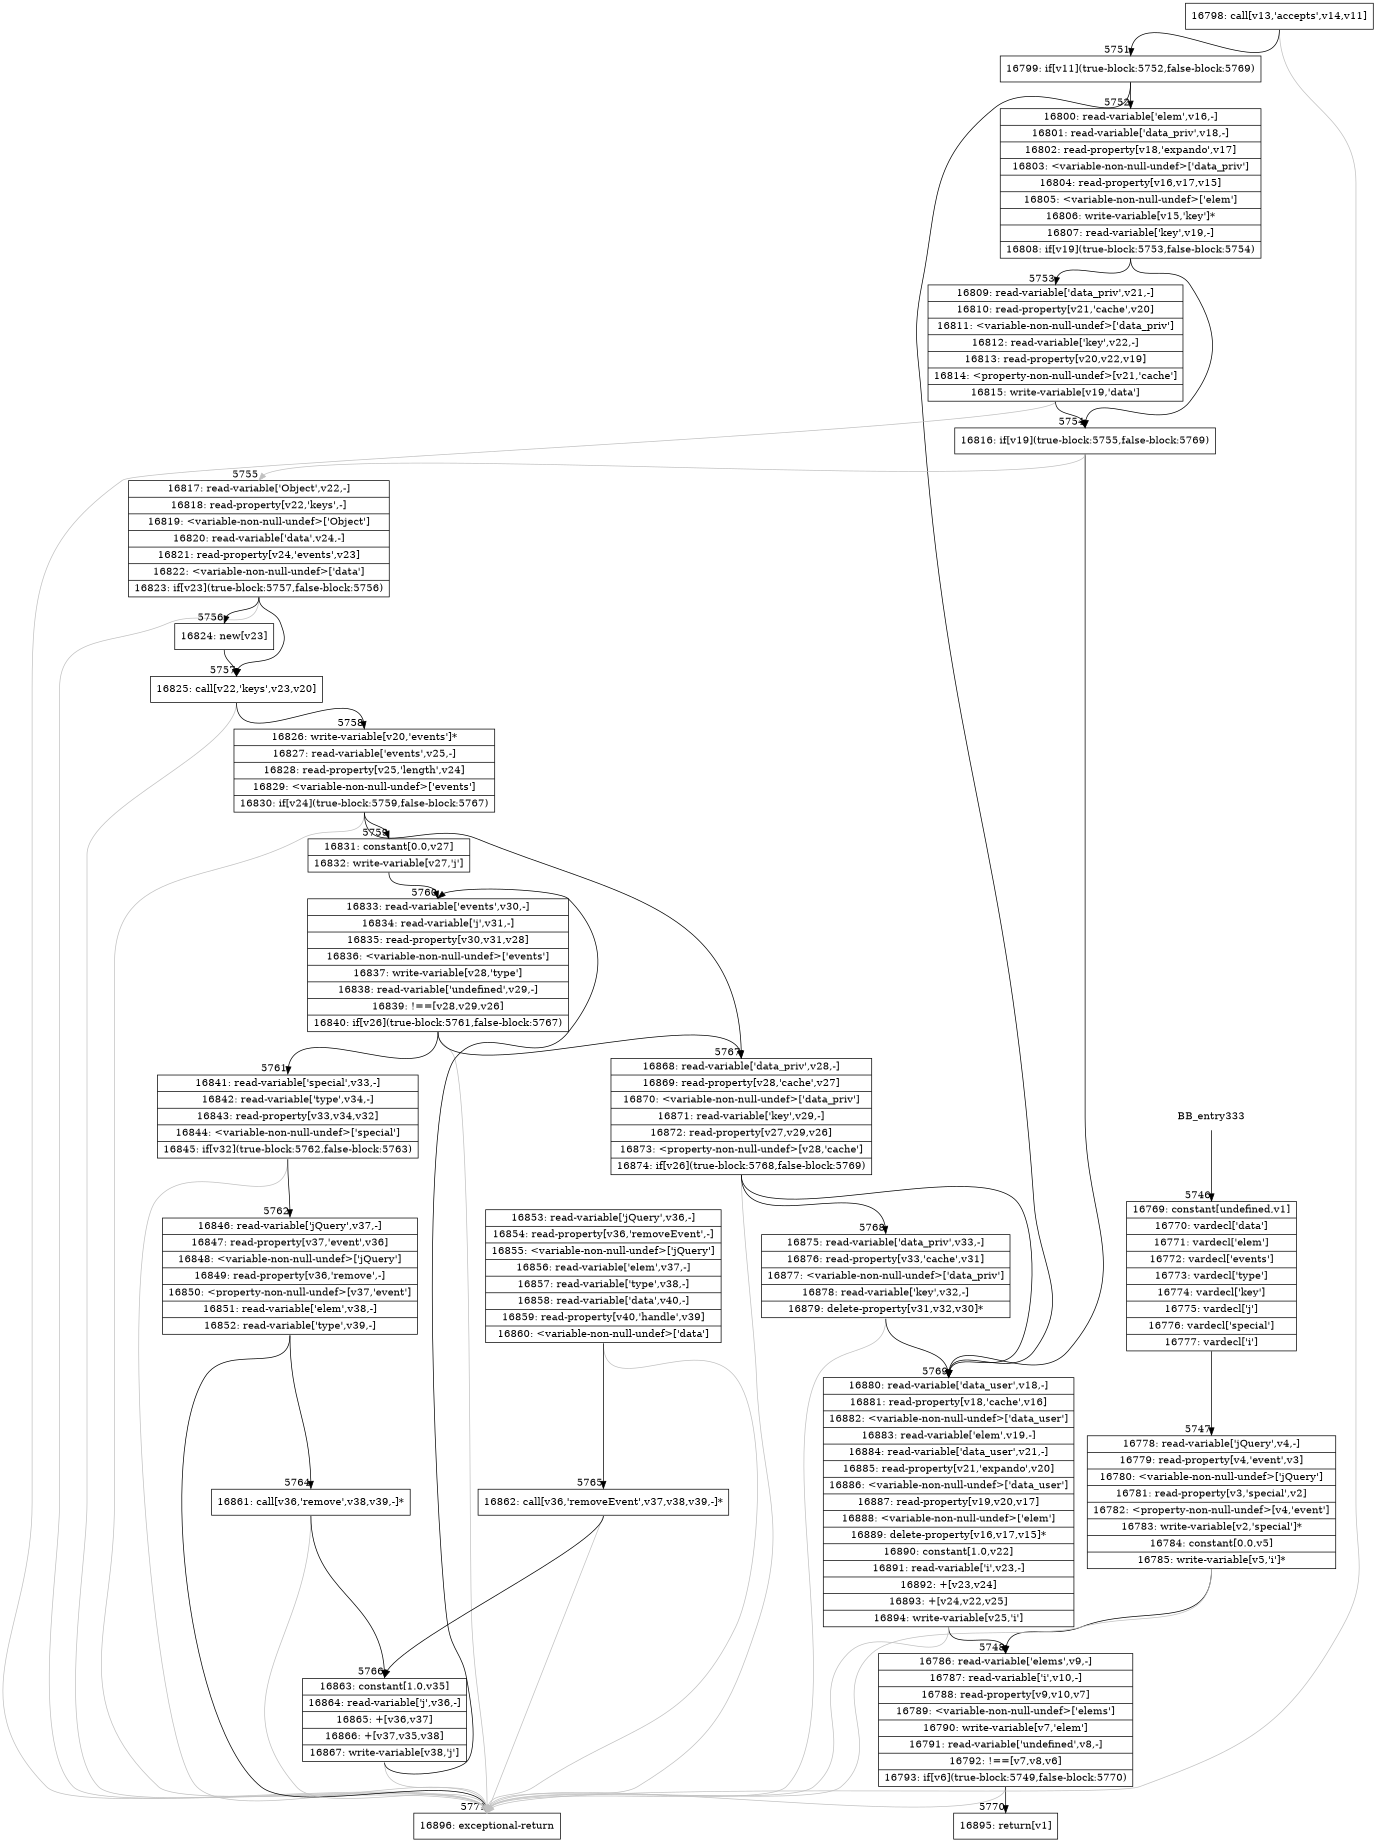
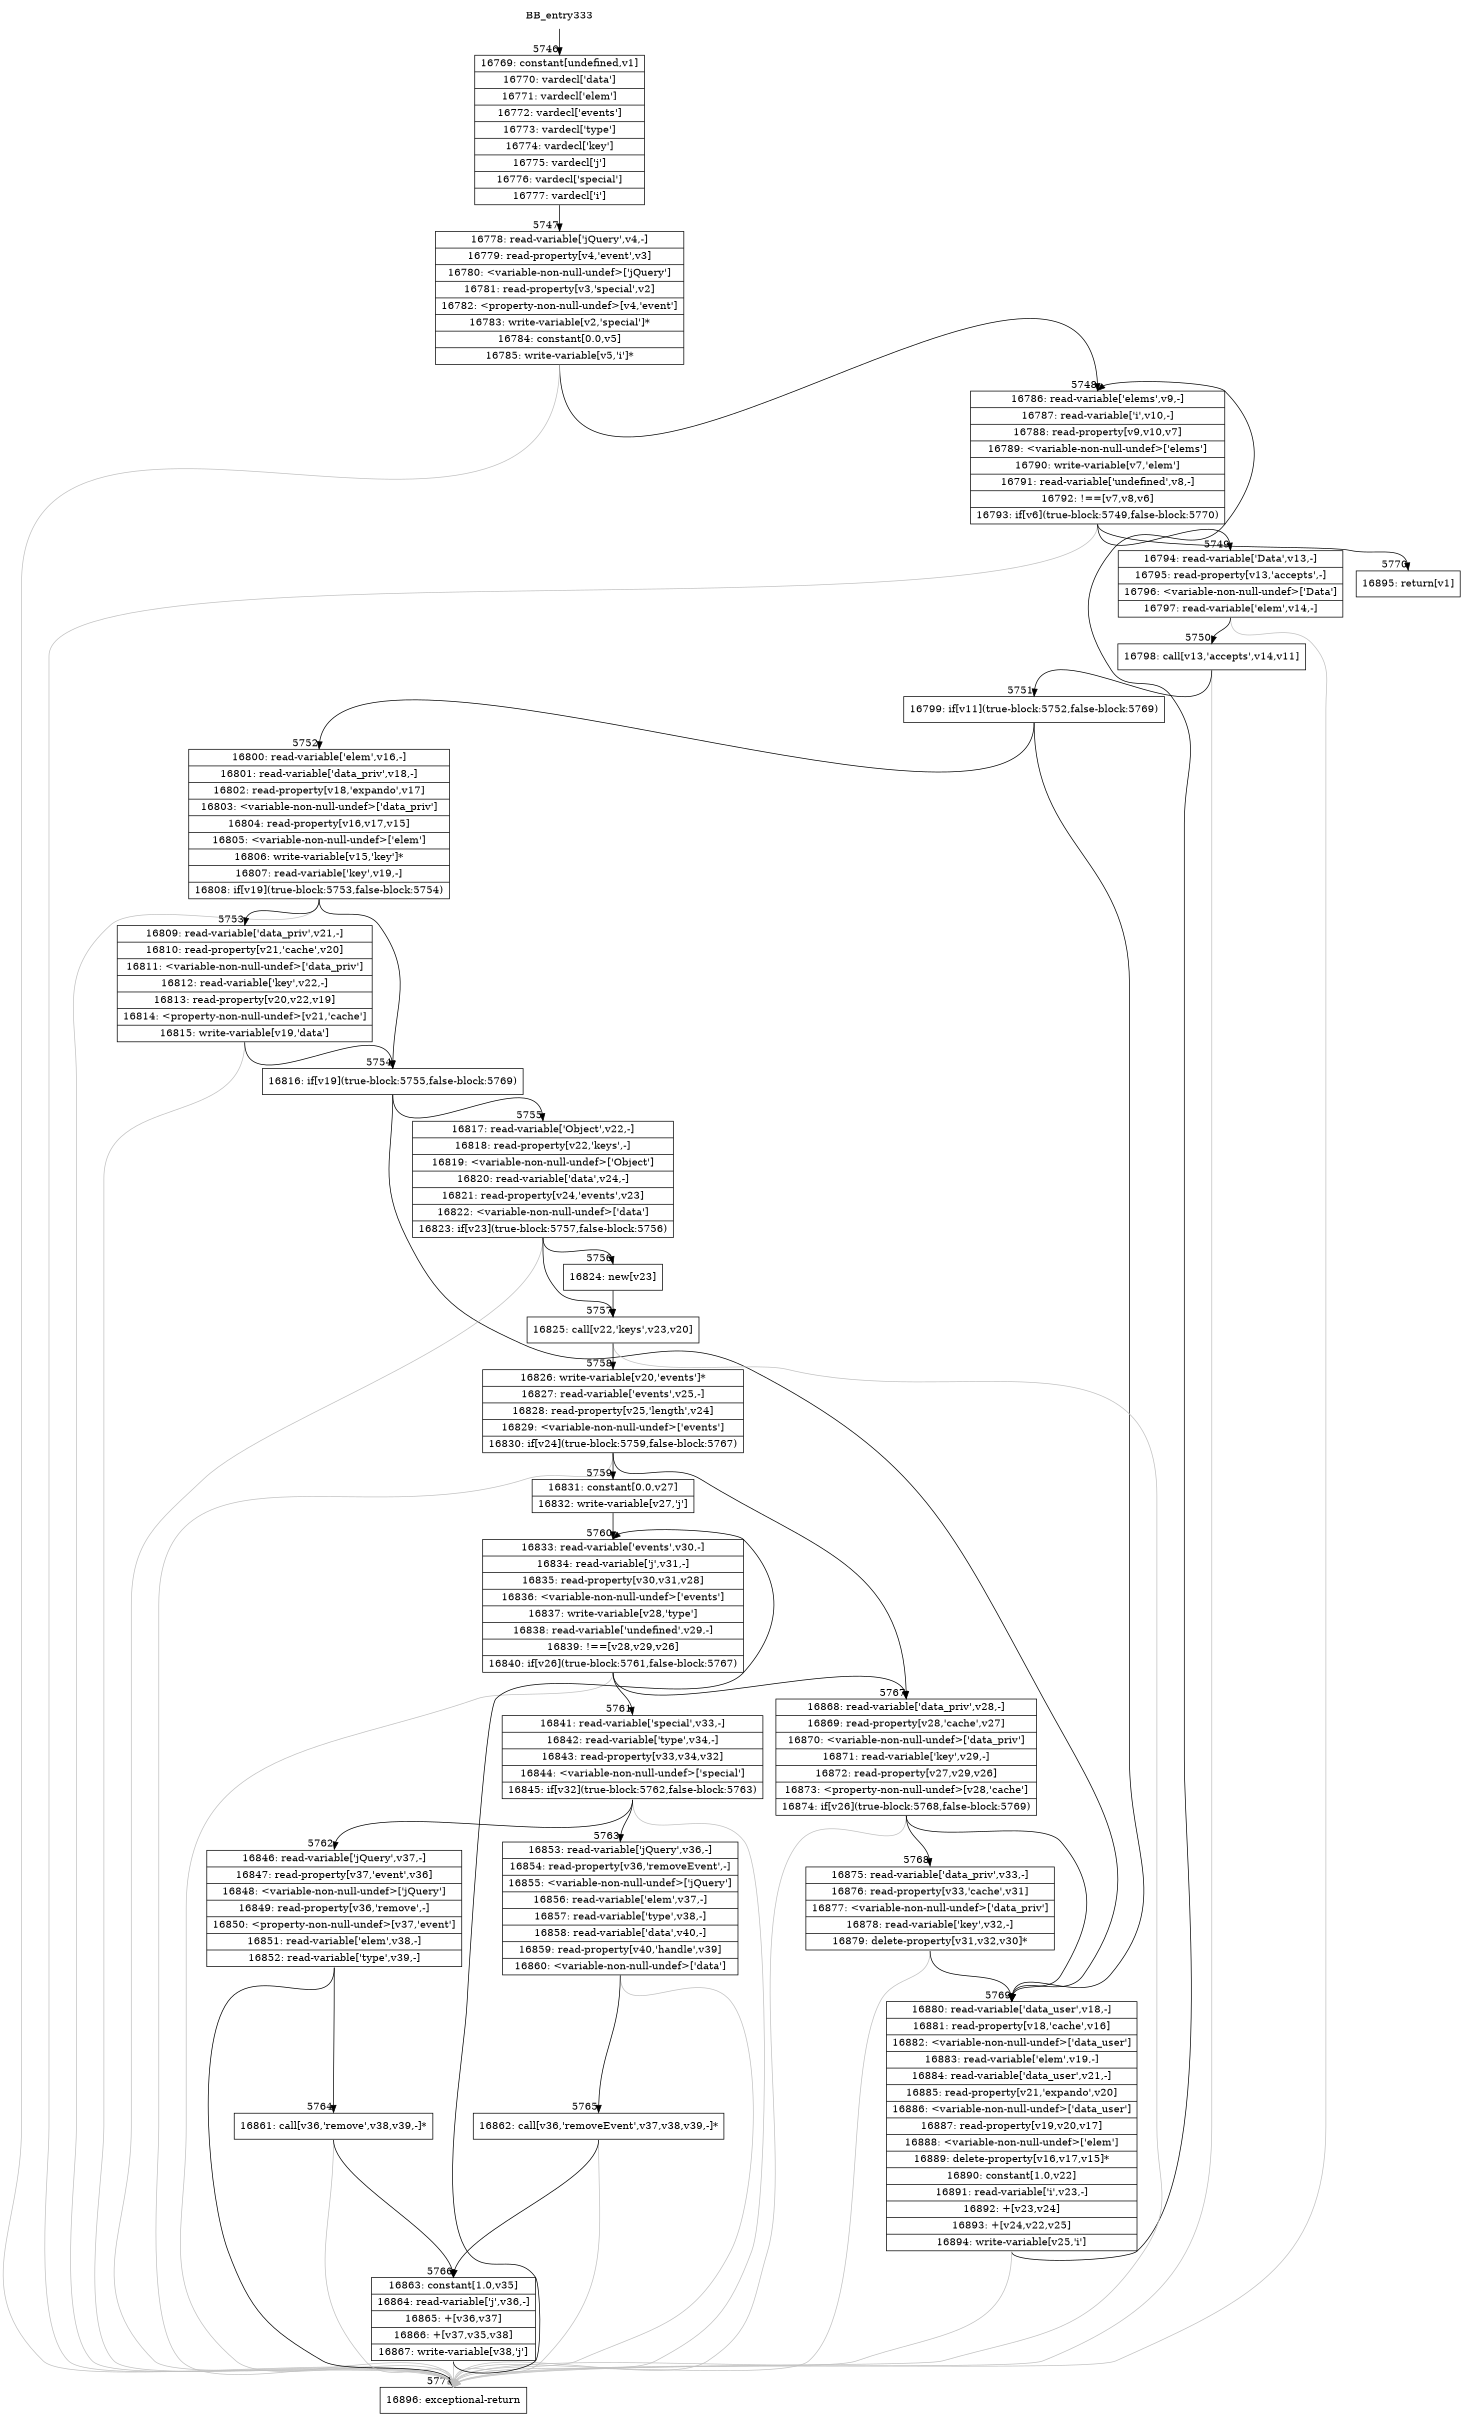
edge "16816: if[v19](true-block:5755,false-block:5769)" -> "16817: read-variable['Object',v22,-]": color gray -> black
node "16794: read-variable['Data',v13,-]": added
edge "16800: read-variable['elem',v16,-]" -> "16896: exceptional-return": added
edge "16841: read-variable['special',v33,-]" -> "16853: read-variable['jQuery',v36,-]": added
